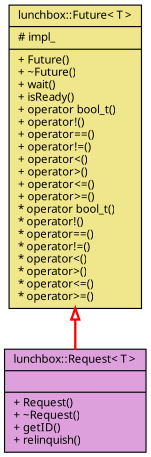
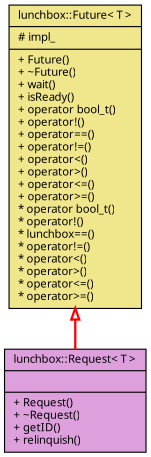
node "lunchbox::Future< T >": text "* operator==()" -> "* lunchbox==()"
